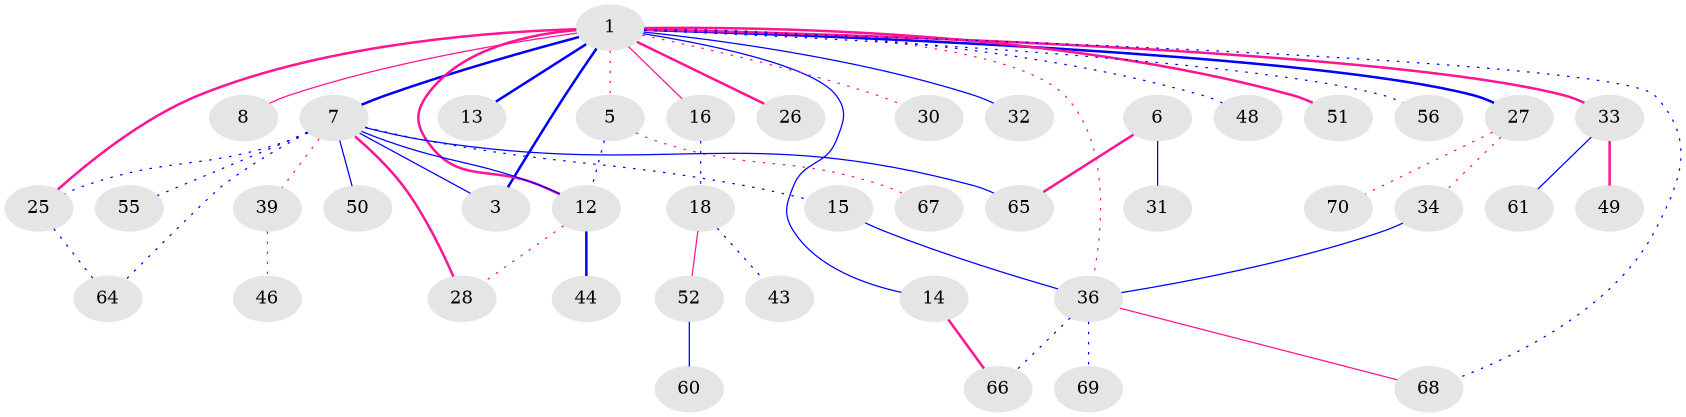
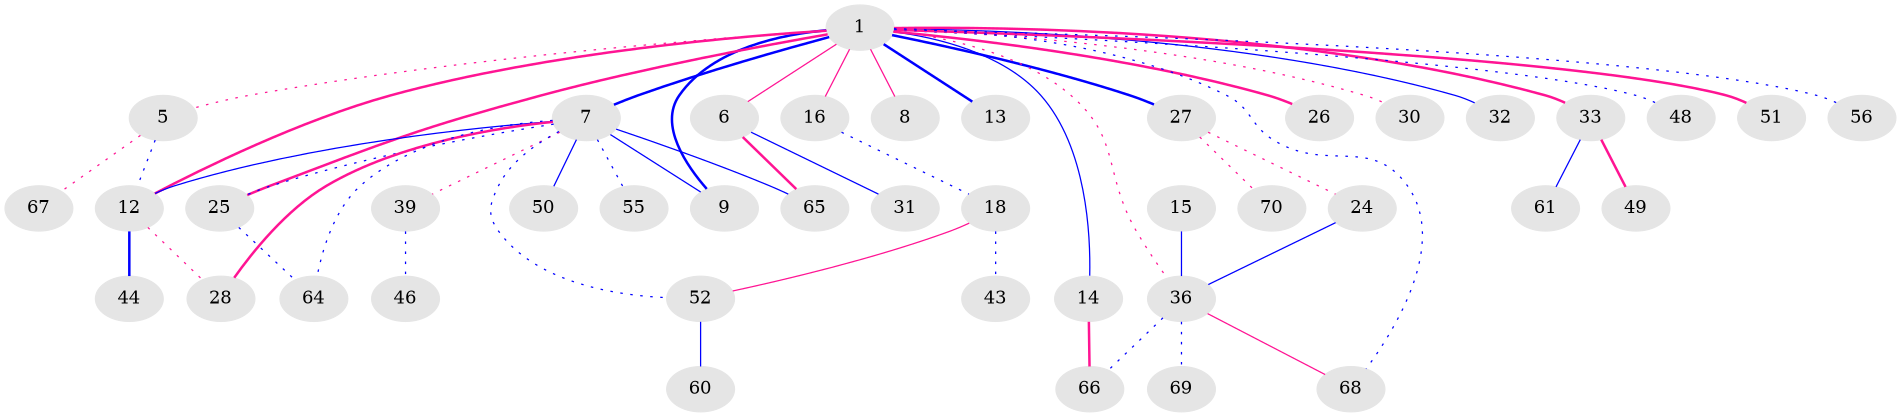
edge "1" -- "6": added
edge "7" -- "15": now "7" -- "52"
node "3": label "3" -> "9"
node "34": label "34" -> "24"
edge "39" -- "46": color deeppink -> blue
